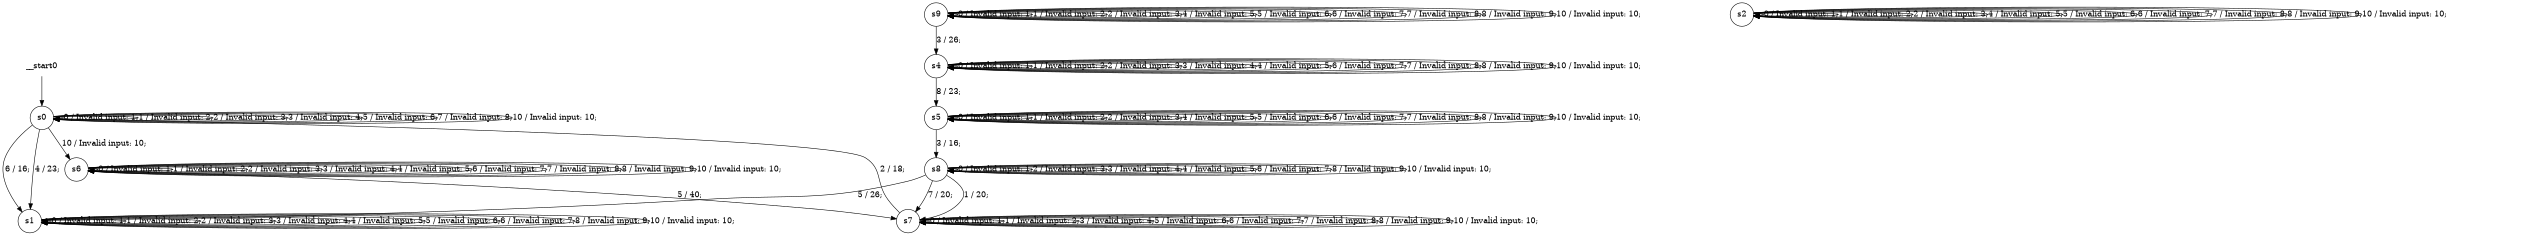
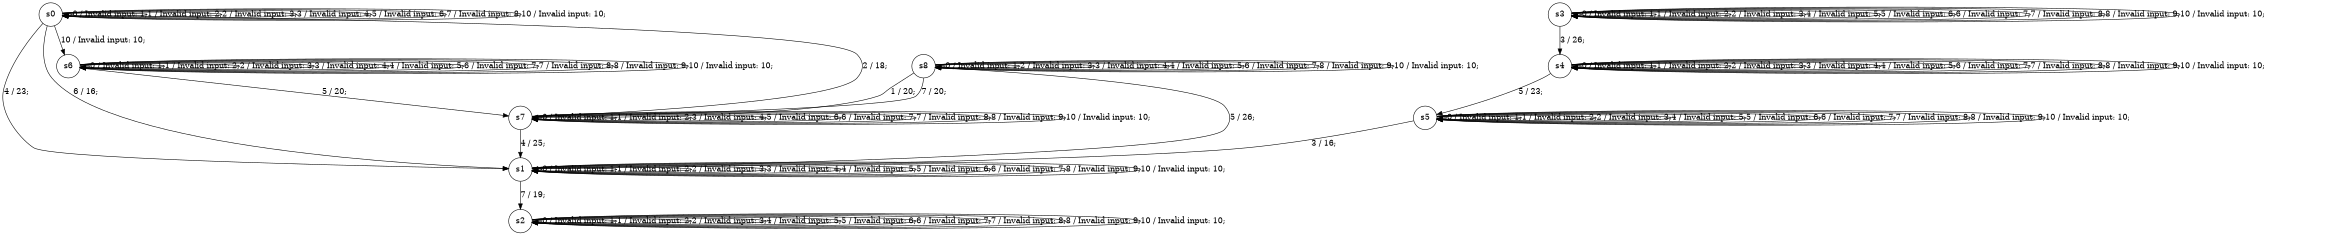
node "s9": label "s9" -> "s3"
node "__start0": removed
edge "s4" -> "s5": label "8 / 23;" -> "5 / 23;"
edge "s7" -> "s1": added, label "4 / 25;"
edge "s5" -> "s8": now "s5" -> "s1"
edge "s1" -> "s2": added, label "7 / 19;"
edge "s6" -> "s7": label "5 / 40;" -> "5 / 20;"
